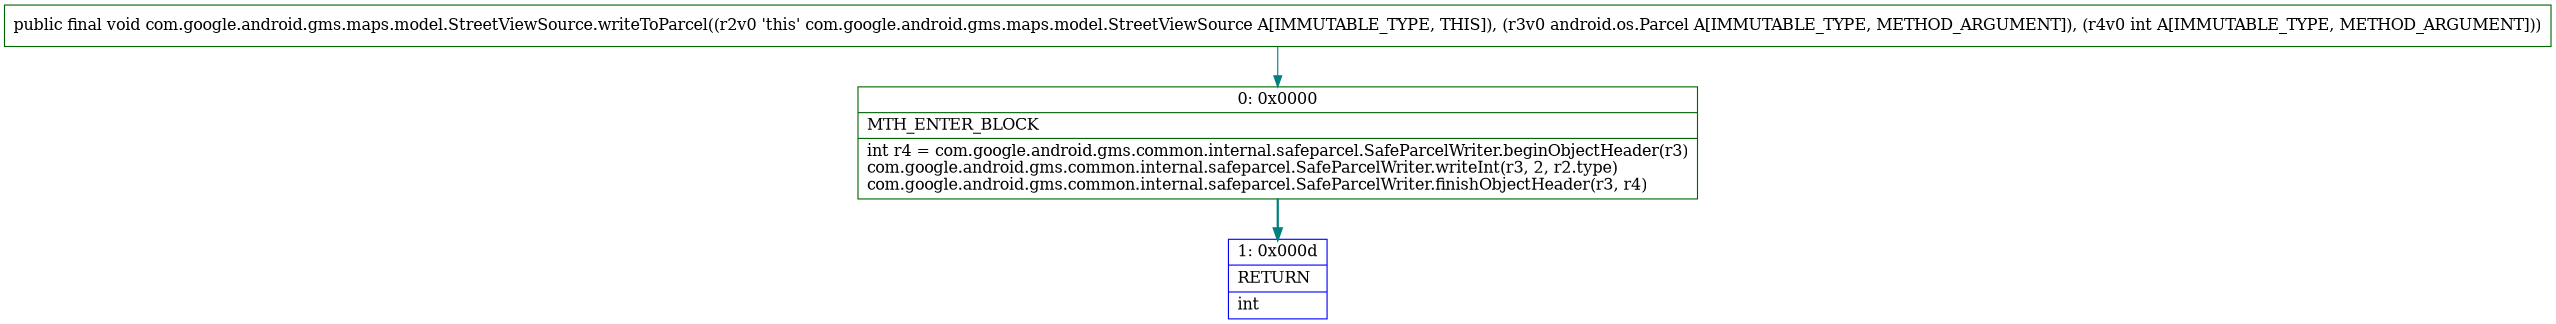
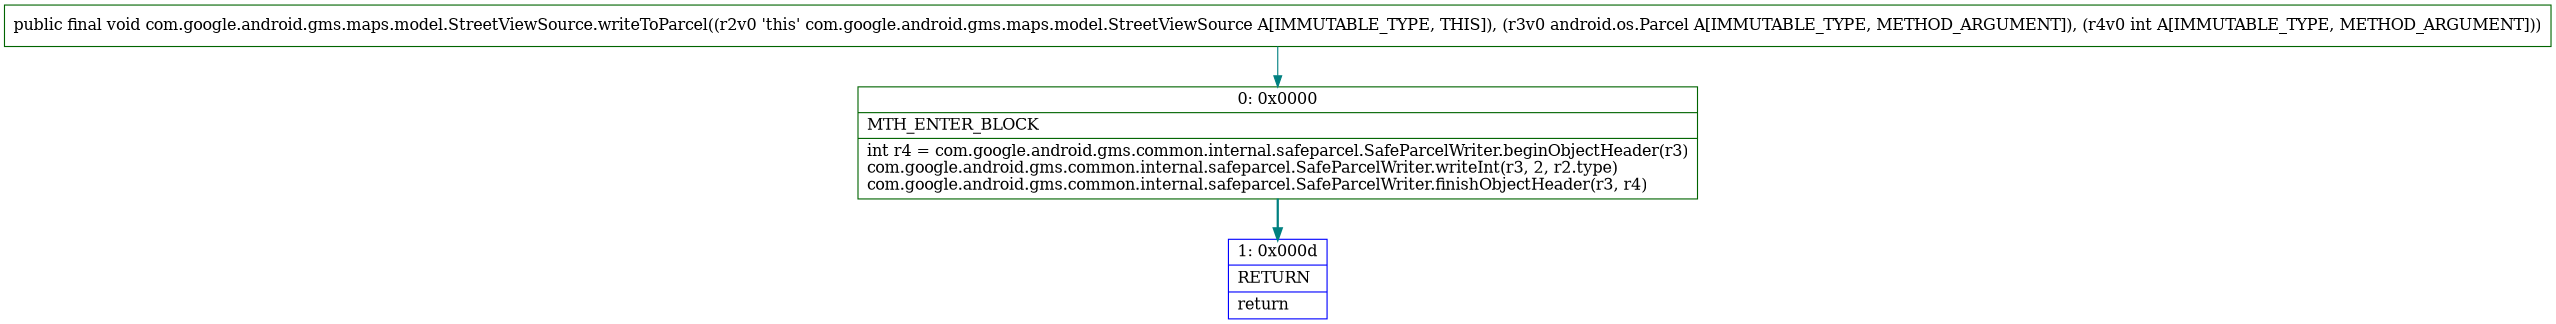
node "1: 0x000d": text "int" -> "return"
